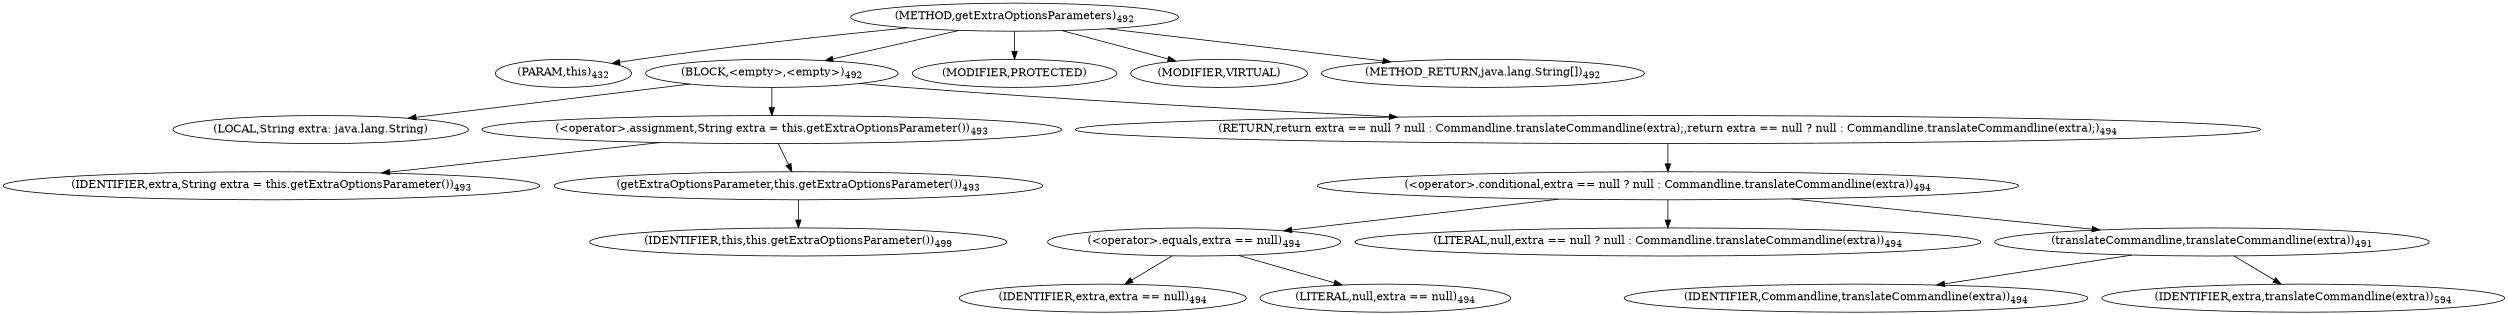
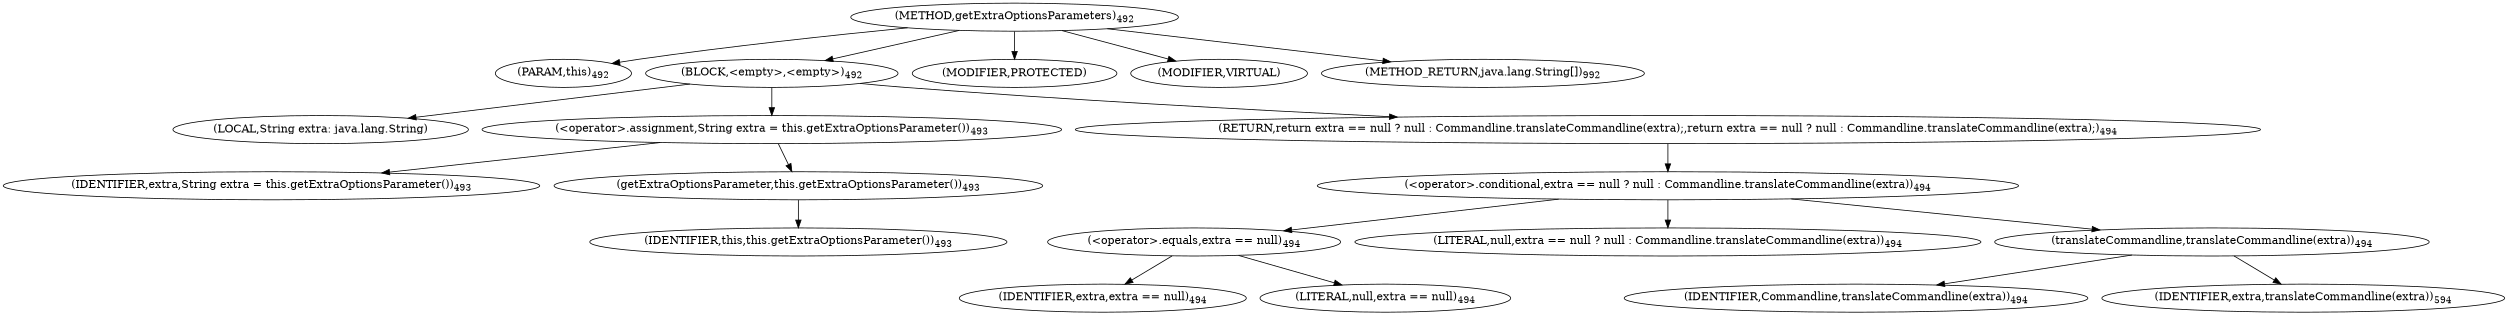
node "(PARAM,this)": text "432" -> "492"
node "(METHOD_RETURN,java.lang.String[])": text "492" -> "992"
node "(IDENTIFIER,this,this.getExtraOptionsParameter())": text "499" -> "493"
node "(translateCommandline,translateCommandline(extra))": text "491" -> "494"
